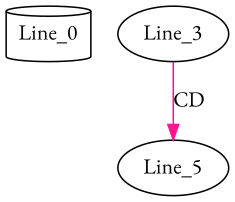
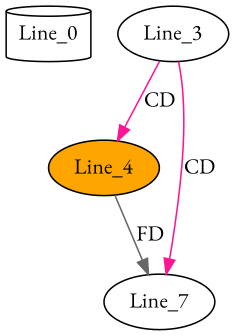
node "Line_4": added
node "Line_5": label "Line_5" -> "Line_7"
